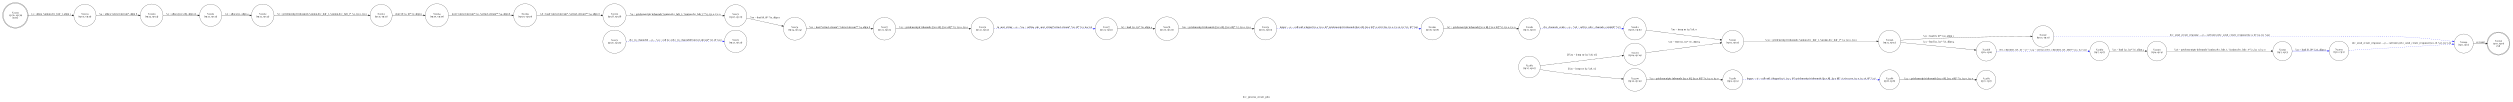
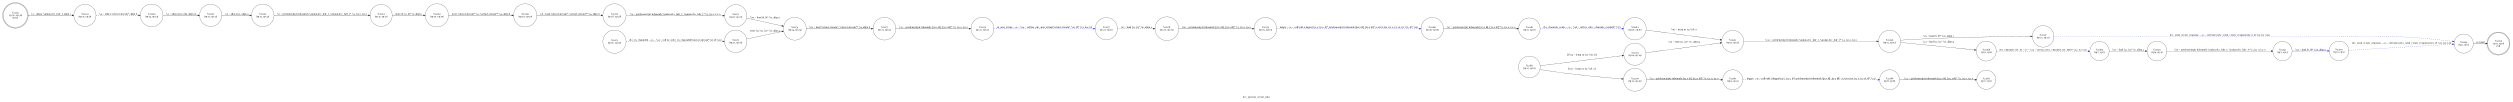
edge "N22159 (rp:35, ep:35)" -> "N22160 (rp:34, ep:34)": style solid -> dashed
edge "N22177 (rp:21, ep:21)" -> "N22178 (rp:20, ep:20)": style solid -> dashed
edge "N22173 (rp:25, ep:25)" -> "N22174 (rp:24, ep:24)": added, label "store i32 %11, i32* %6, align 4"
